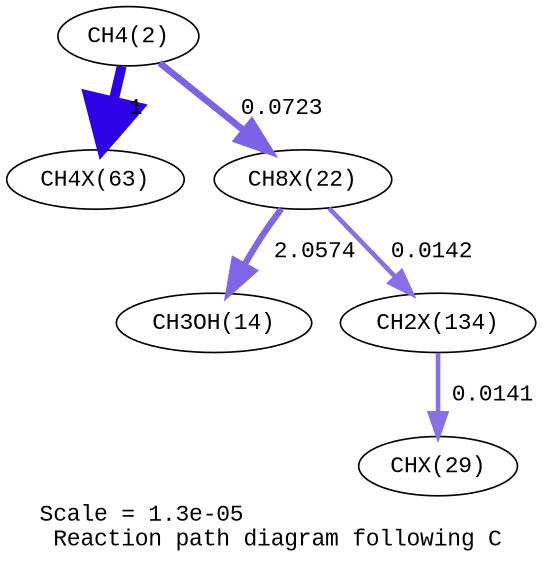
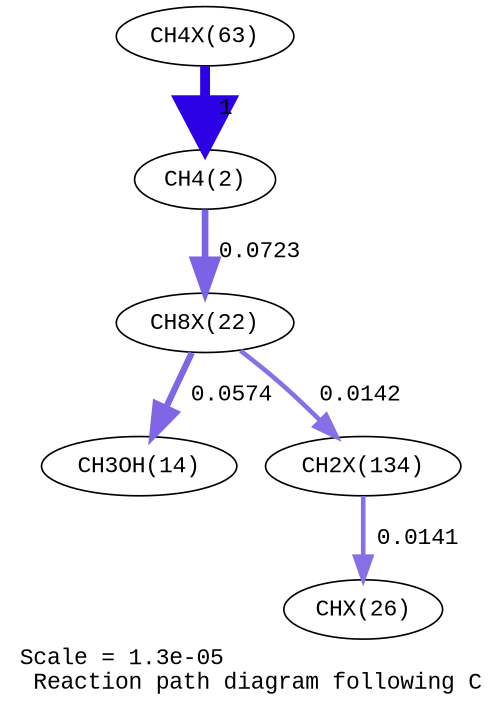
edge "CH4(2)" -> "CH4X(63)": reversed
edge "CH8X(22)" -> "CH3OH(14)": label " 2.0574" -> " 0.0574"
node "CHX(29)": label "CHX(29)" -> "CHX(26)"
